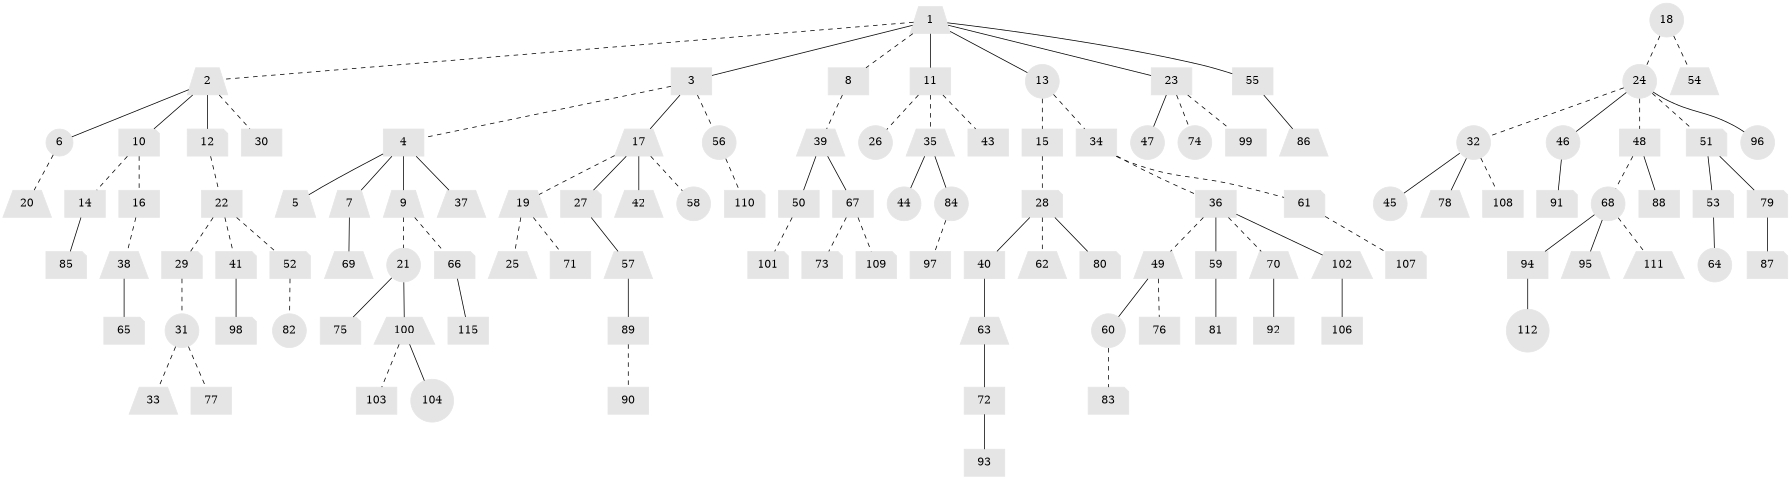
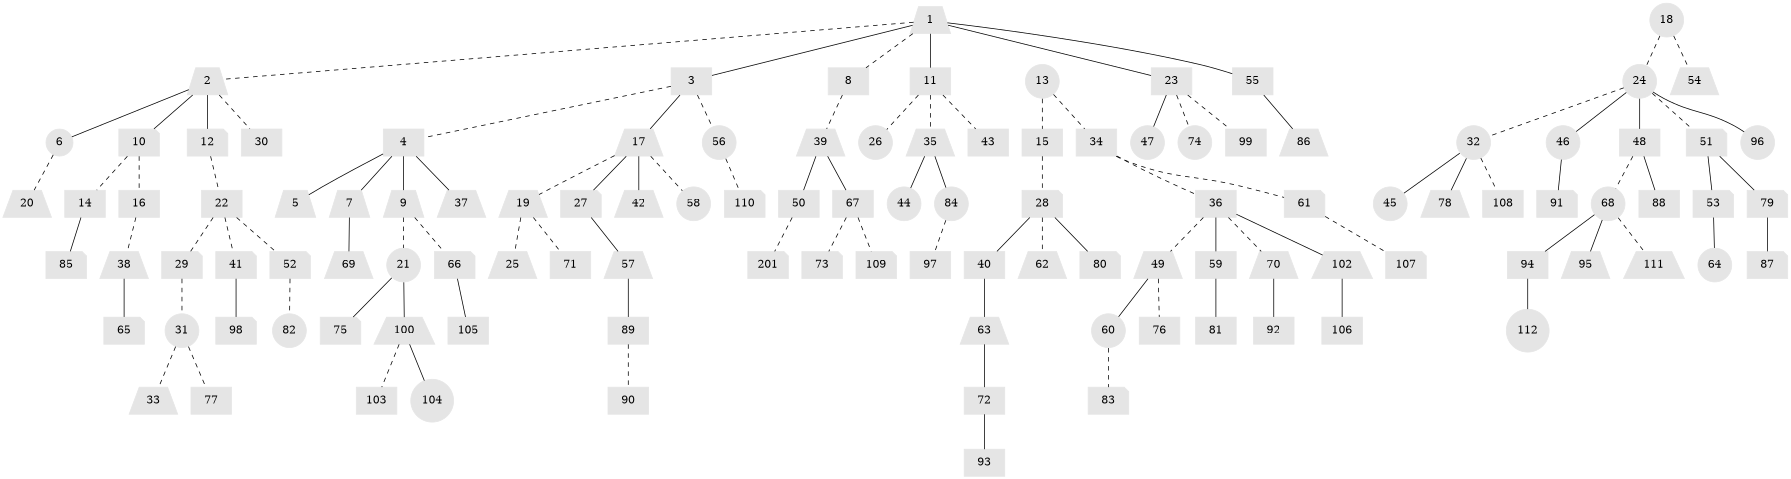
edge "1" -- "13": removed
edge "24" -- "48": style dashed -> solid
node "101": label "101" -> "201"
node "115": label "115" -> "105"
